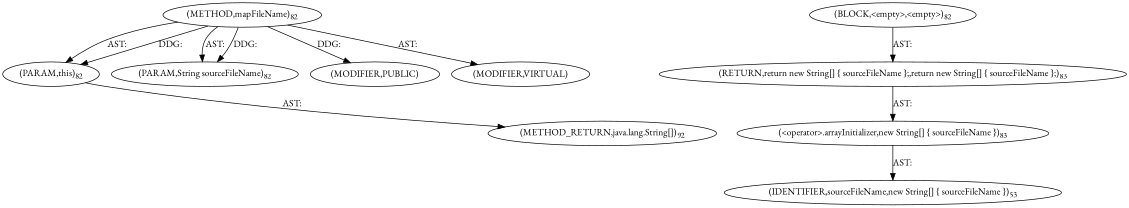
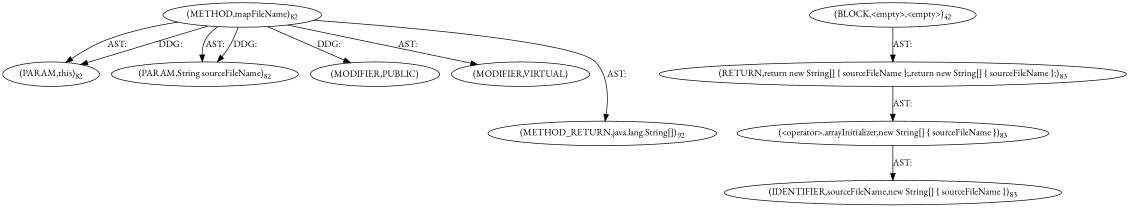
node "(BLOCK,<empty>,<empty>)": text "82" -> "42"
edge "(PARAM,this)" -> "(METHOD_RETURN,java.lang.String[])": now "(METHOD,mapFileName)" -> "(METHOD_RETURN,java.lang.String[])"
node "(IDENTIFIER,sourceFileName,new String[] { sourceFileName })": text "53" -> "83"
